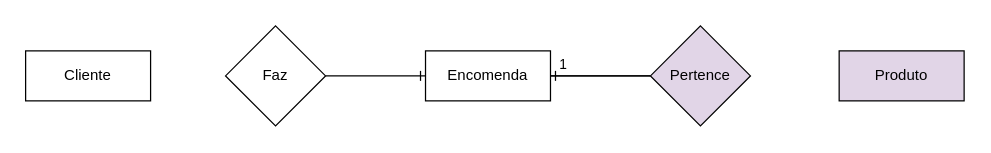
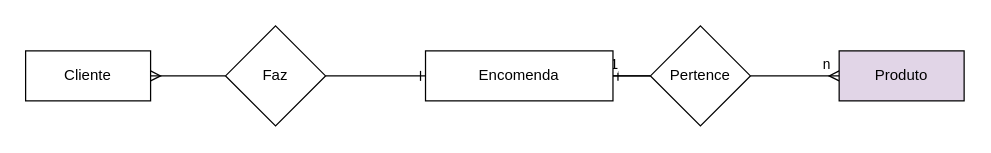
edge "Faz" -> "Cliente": added
node "Encomenda": size 125x50 -> 188x50
node "Pertence": fillcolor #e1d5e7 -> #ffffff
edge "Pertence" -> "Produto": added, label "n"
